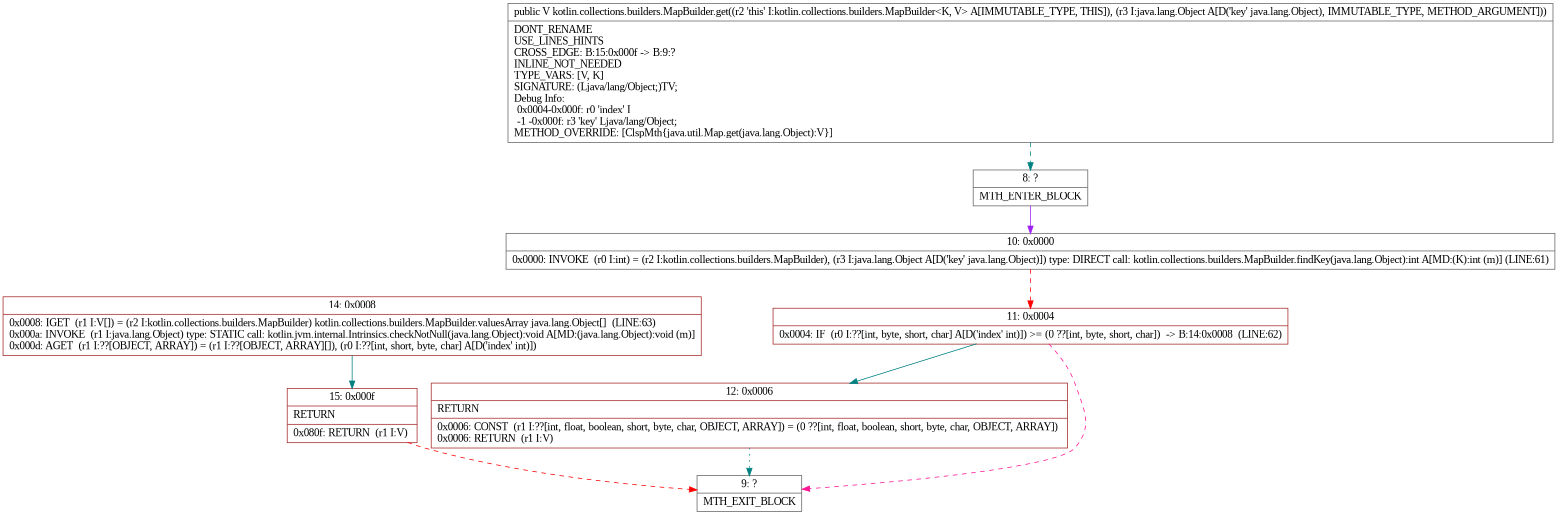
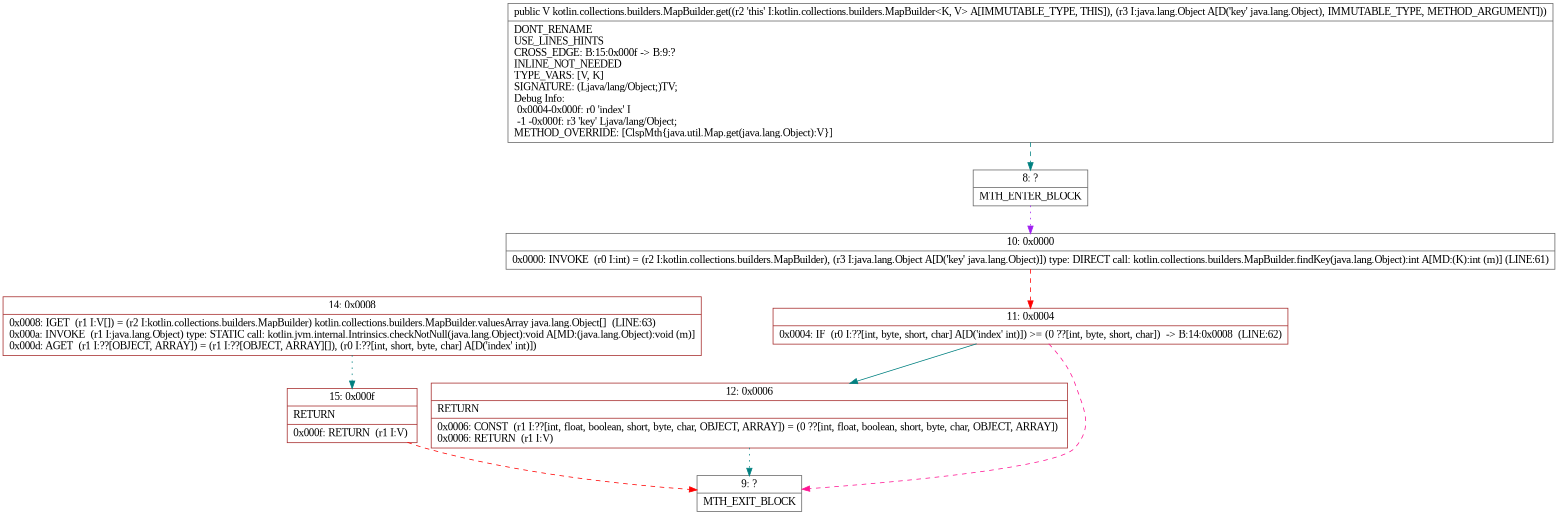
edge "8: ?" -> "10: 0x0000": style solid -> dotted
edge "14: 0x0008" -> "15: 0x000f": style solid -> dotted
node "15: 0x000f": text "0x080f: RETURN  (r1 I:V)" -> "0x000f: RETURN  (r1 I:V)"
